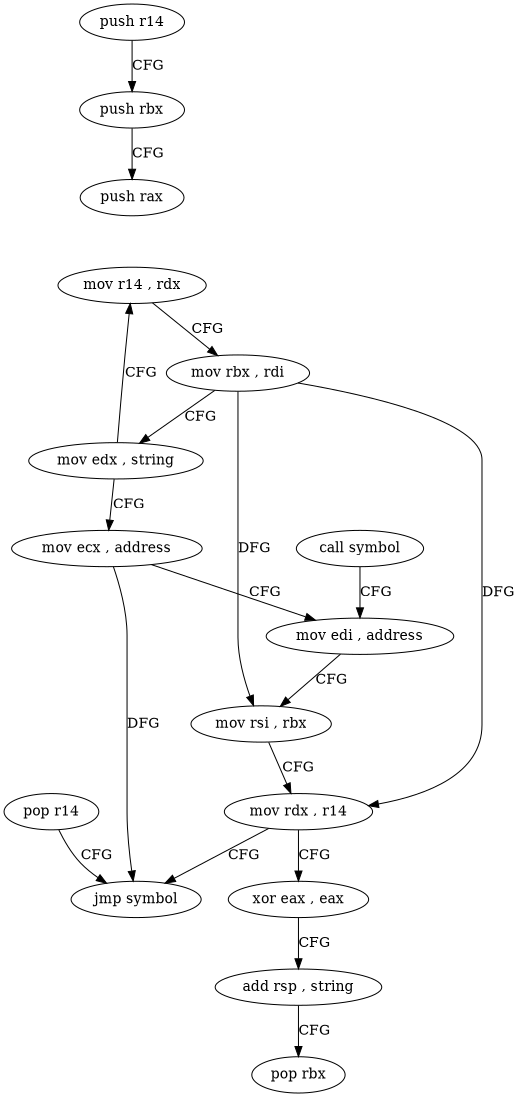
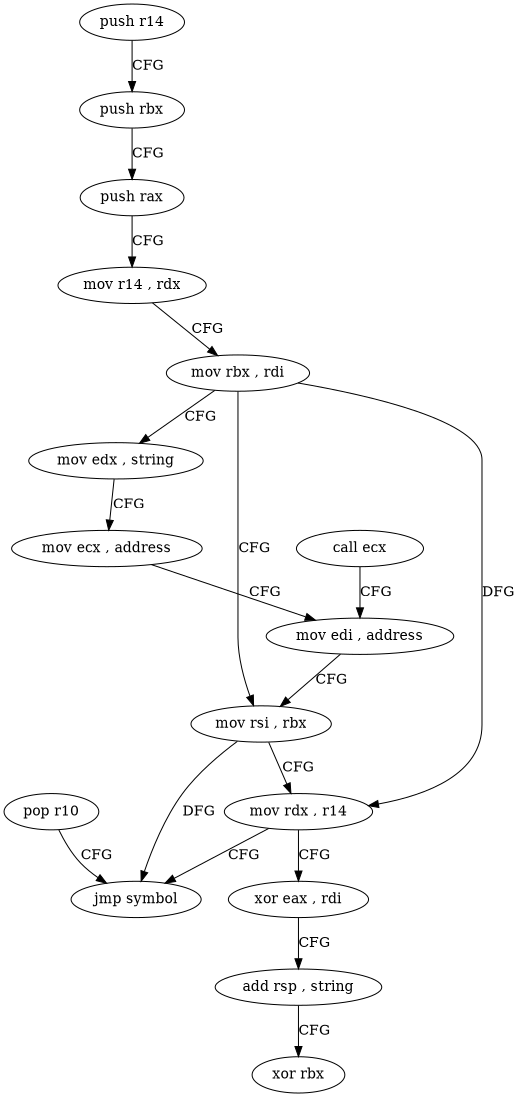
edge "mov edx , string" -> "mov r14 , rdx": now "push rax" -> "mov r14 , rdx"
edge "mov rbx , rdi" -> "mov rsi , rbx": label "DFG" -> "CFG"
node "call symbol": label "call symbol" -> "call ecx"
edge "mov ecx , address" -> "jmp symbol": now "mov rsi , rbx" -> "jmp symbol"
node "pop r14": label "pop r14" -> "pop r10"
node "xor eax , eax": label "xor eax , eax" -> "xor eax , rdi"
node "pop rbx": label "pop rbx" -> "xor rbx"
